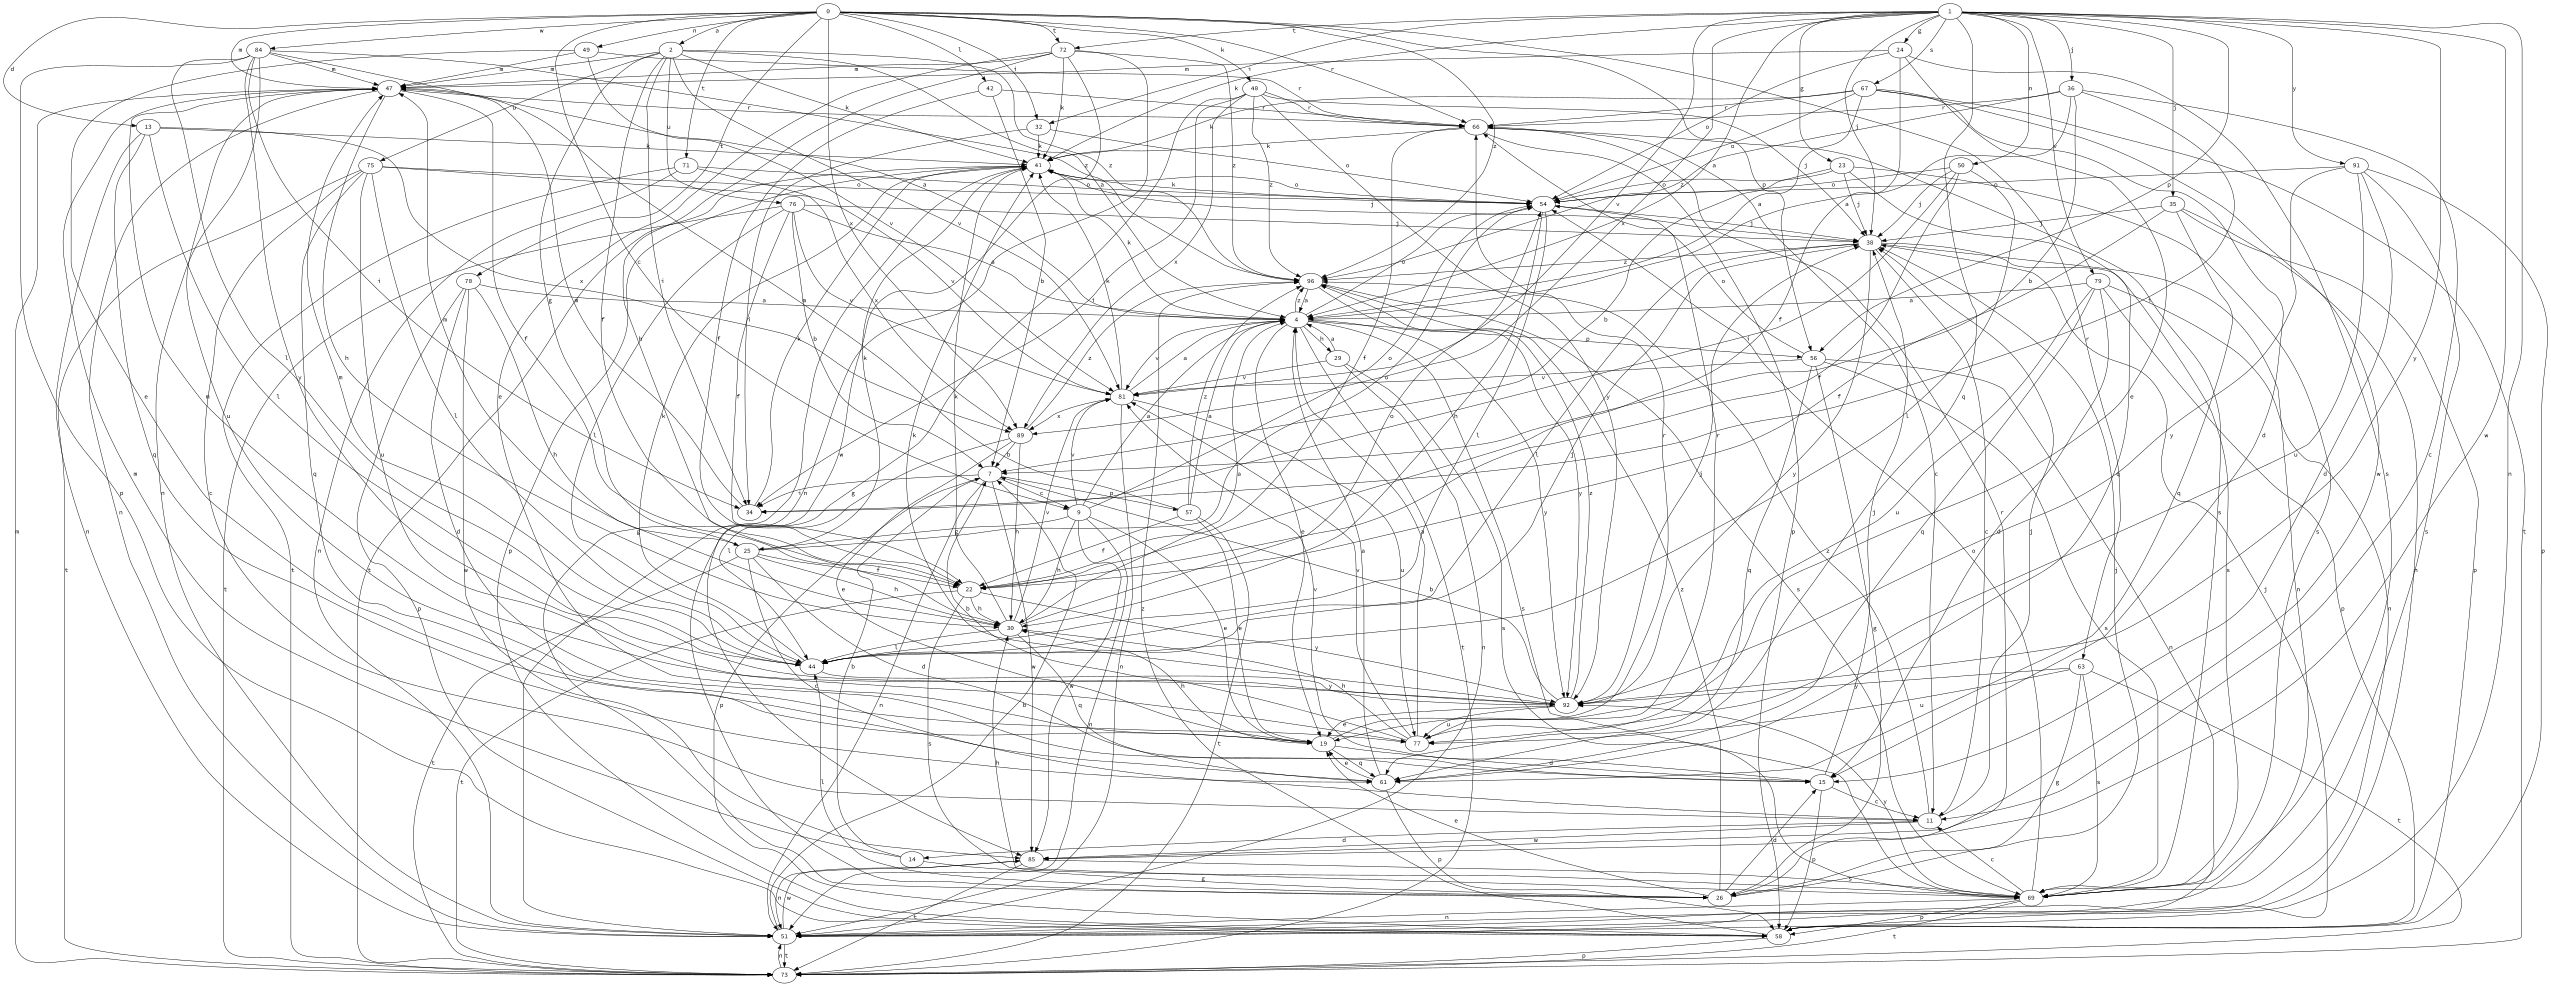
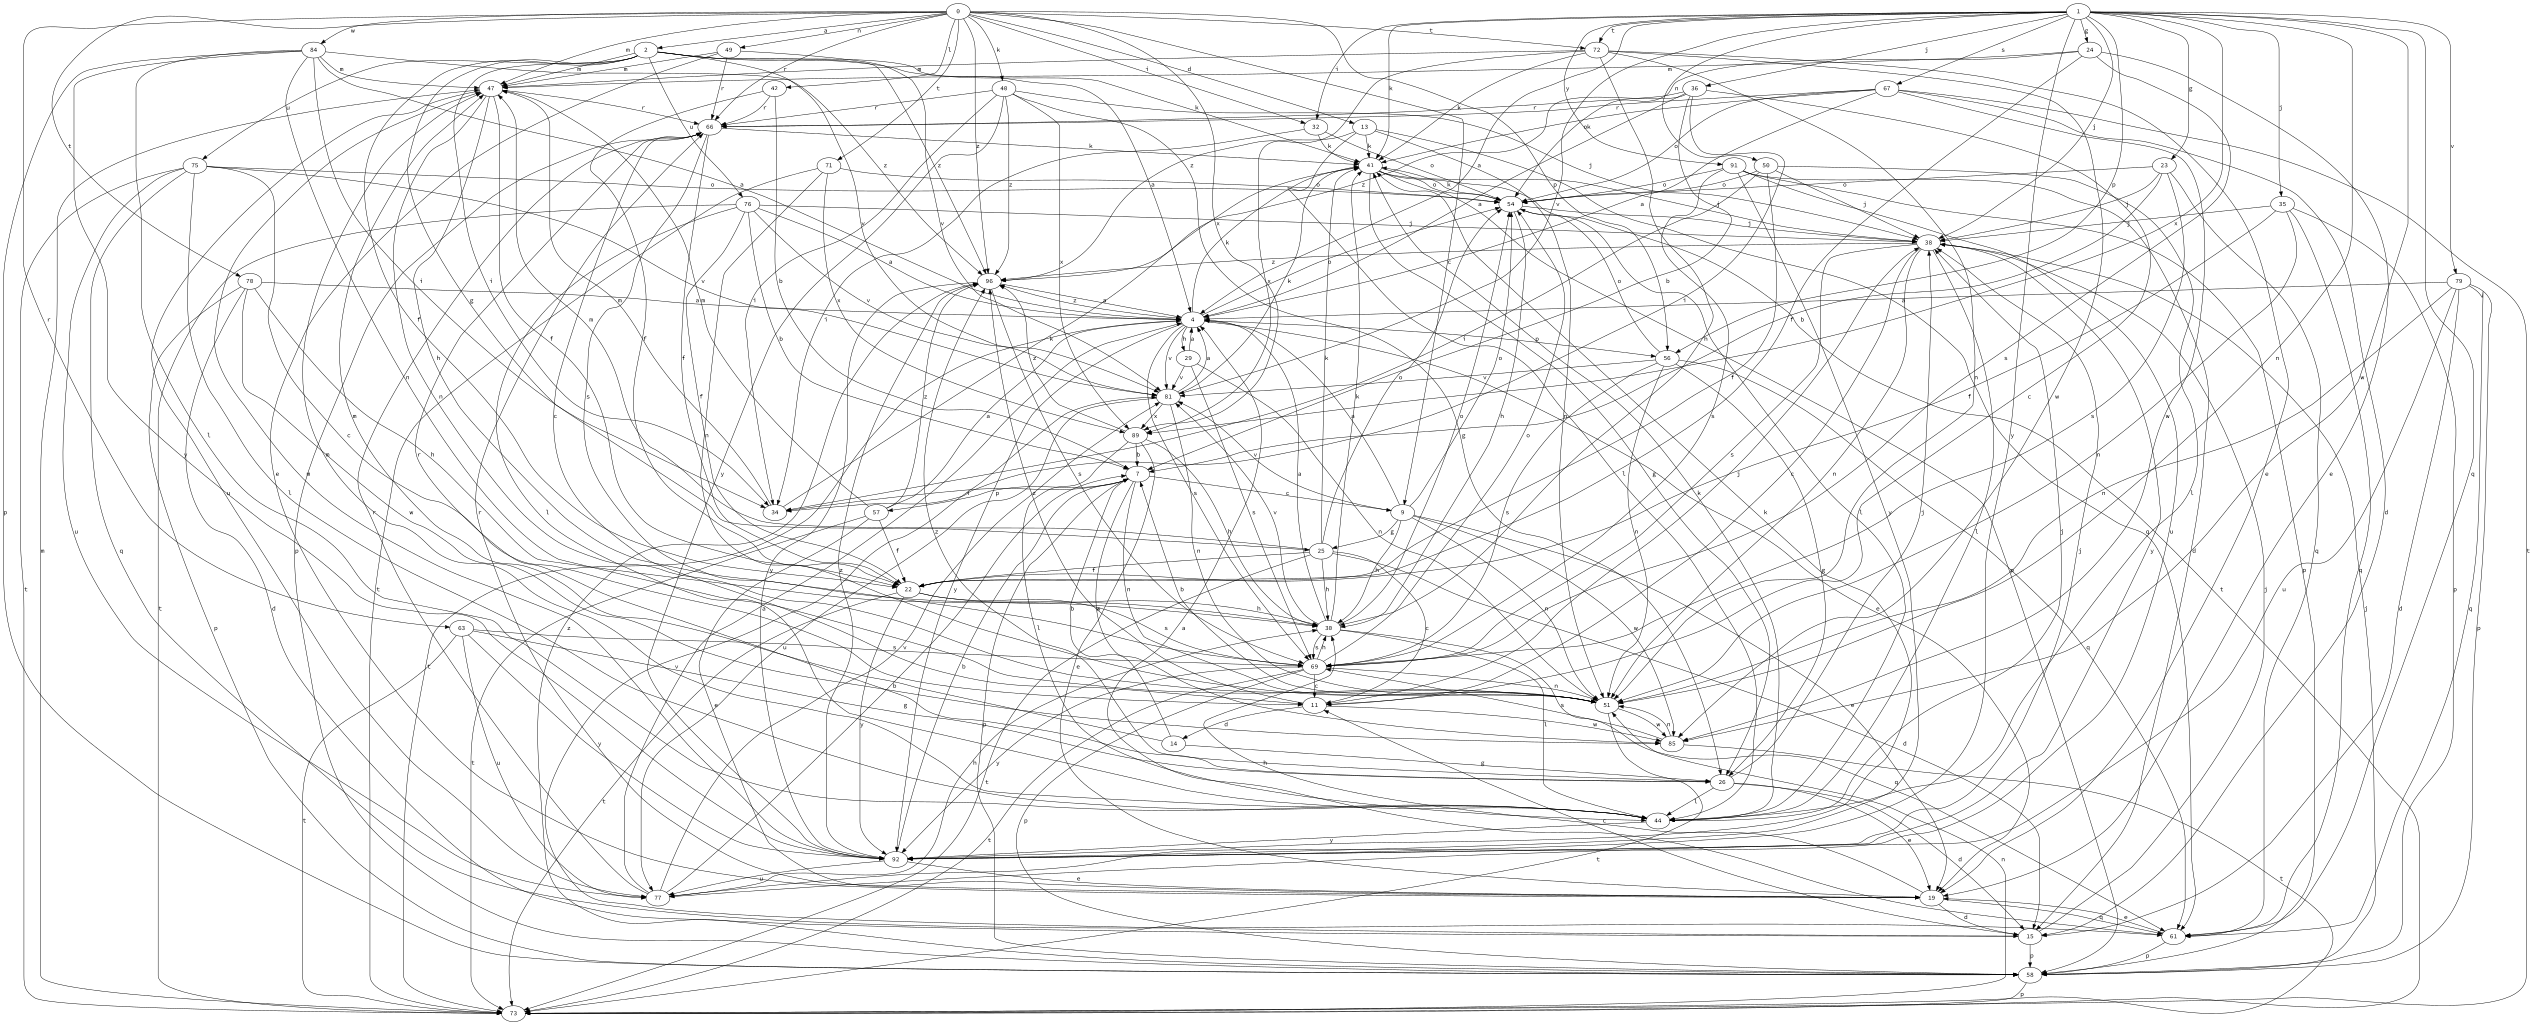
edge "30" -> "69": added, label "s"
